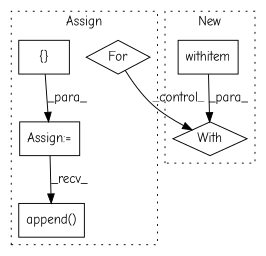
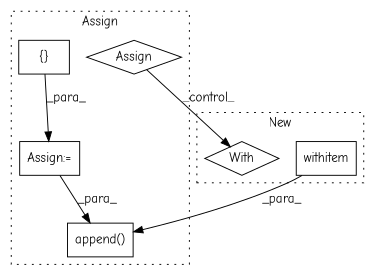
node "For": label "For" -> "Assign"
edge "withitem" -> "With": now "withitem" -> "append()"
edge "Assign:=" -> "append()": label "_recv_" -> "_para_"
